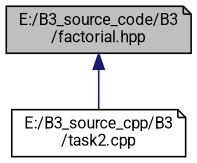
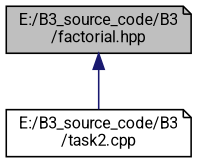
node "E:/B3_source_cpp/B3 /task2.cpp": label "E:/B3_source_cpp/B3 /task2.cpp" -> "E:/B3_source_code/B3 /task2.cpp"
